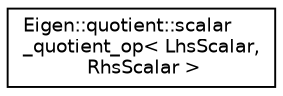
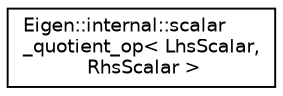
node "Eigen::quotient::scalar _quotient_op< LhsScalar, RhsScalar >": label "Eigen::quotient::scalar _quotient_op< LhsScalar, RhsScalar >" -> "Eigen::internal::scalar _quotient_op< LhsScalar, RhsScalar >"
